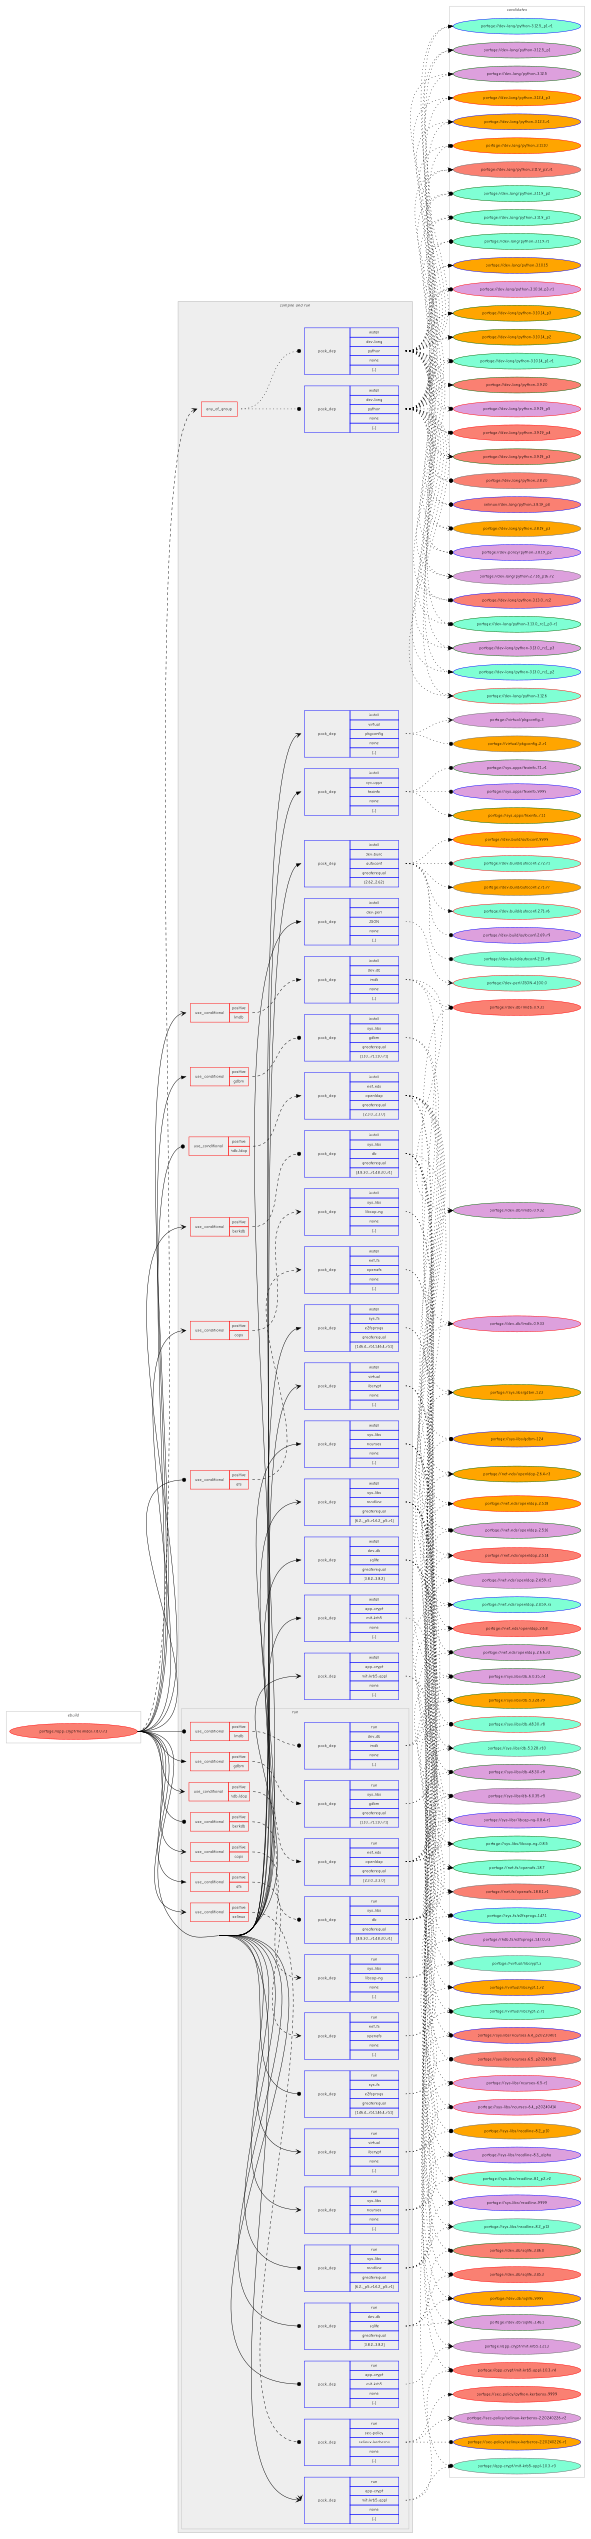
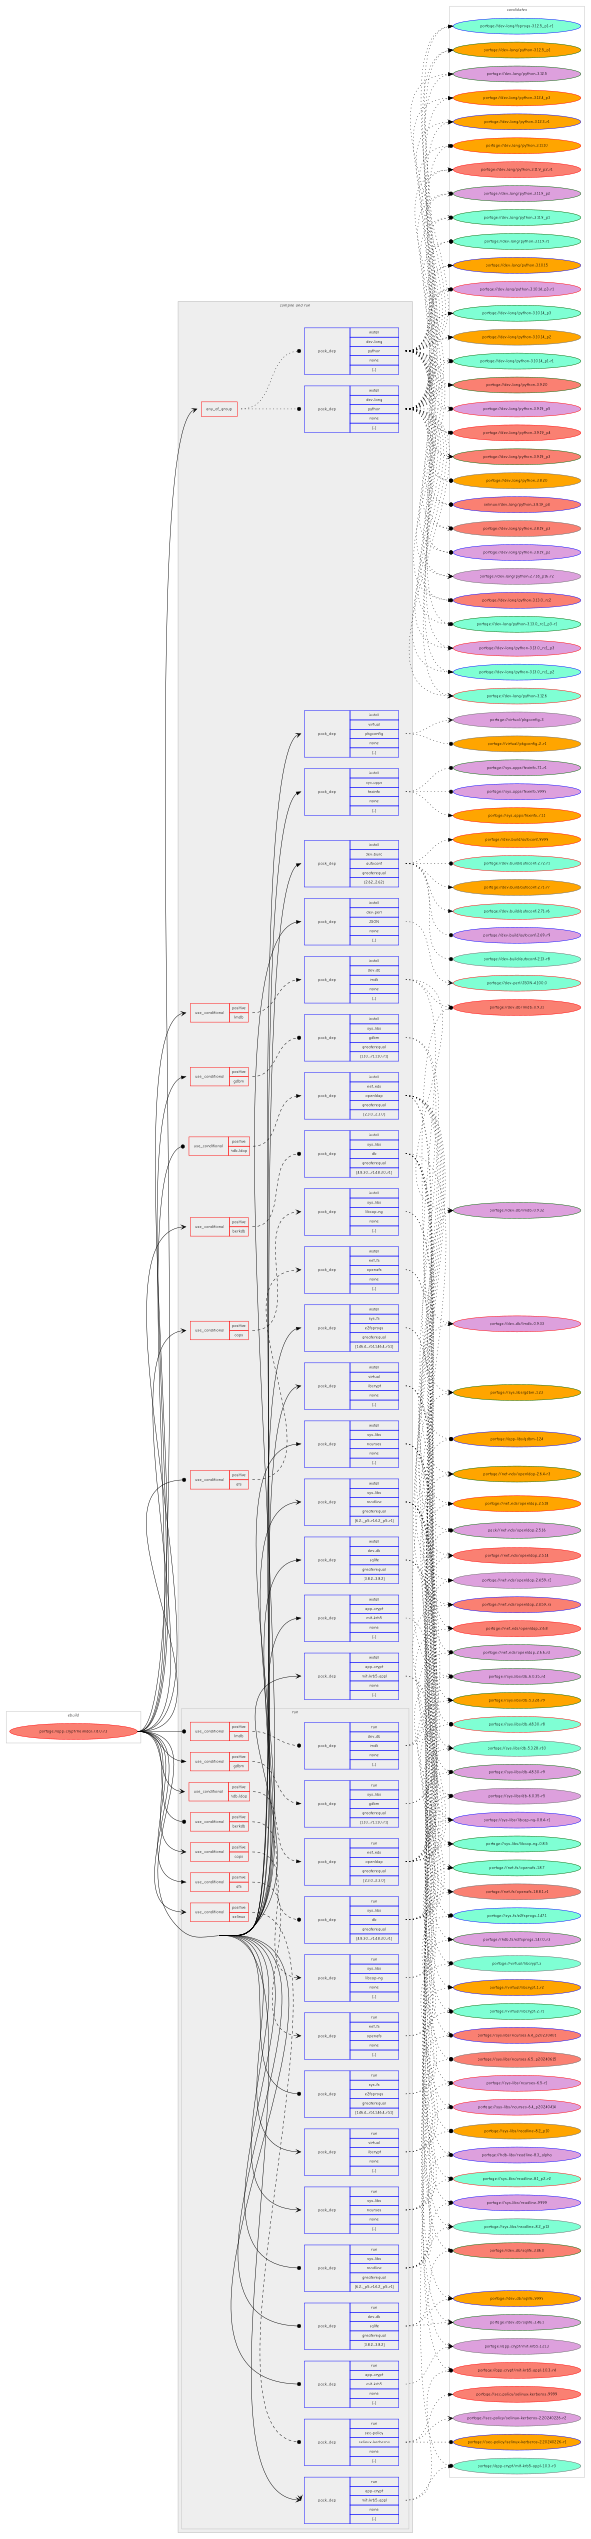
node "portage://dev-lang/python-3.12.5_p1-r1": label "portage://dev-lang/python-3.12.5_p1-r1" -> "portage://dev-lang/fsprogs-3.12.5_p1-r1"
node "portage://dev-lang/python-3.12.5_p1": fillcolor plum -> orange
node "portage://dev-lang/python-3.11.9_p2-r1": color gray40 -> red
node "portage://dev-lang/python-3.11.9_p2": fillcolor aquamarine -> plum
node "portage://dev-lang/python-3.10.14_p3": fillcolor orange -> aquamarine
node "portage://dev-lang/python-3.10.14_p2": color darkgreen -> gray40
node "portage://dev-lang/python-3.8.20": fillcolor salmon -> orange
node "portage://dev-lang/python-3.8.19_p3": fillcolor orange -> salmon
node "portage://dev-policy/python-3.8.19_p2": label "portage://dev-policy/python-3.8.19_p2" -> "portage://dev-lang/python-3.8.19_p2"
node "portage://dev-lang/python-3.13.0_rc1_p3": color darkgreen -> red
node "portage://sys-apps/texinfo-7.1.1": color darkgreen -> red
edge "portage://app-crypt/heimdal-7.8.0-r3" -> "any_of_group": style dashed -> solid
node "portage://sys-libs/gdbm-1.24": label "portage://sys-libs/gdbm-1.24" -> "portage://app-libs/gdbm-1.24"
node "portage://net-nds/openldap-2.5.16": label "portage://net-nds/openldap-2.5.16" -> "pack://net-nds/openldap-2.5.16"
node "portage://net-nds/openldap-2.4.59-r2": fillcolor aquamarine -> salmon
node "portage://sys-libs/readline-8.3_alpha": label "portage://sys-libs/readline-8.3_alpha" -> "portage://hdb-libs/readline-8.3_alpha"
node "portage://dev-db/sqlite-3.45.3": removed
node "portage://sec-policy/python-kerberos-9999": label "portage://sec-policy/python-kerberos-9999" -> "portage://sec-policy/selinux-kerberos-9999"
